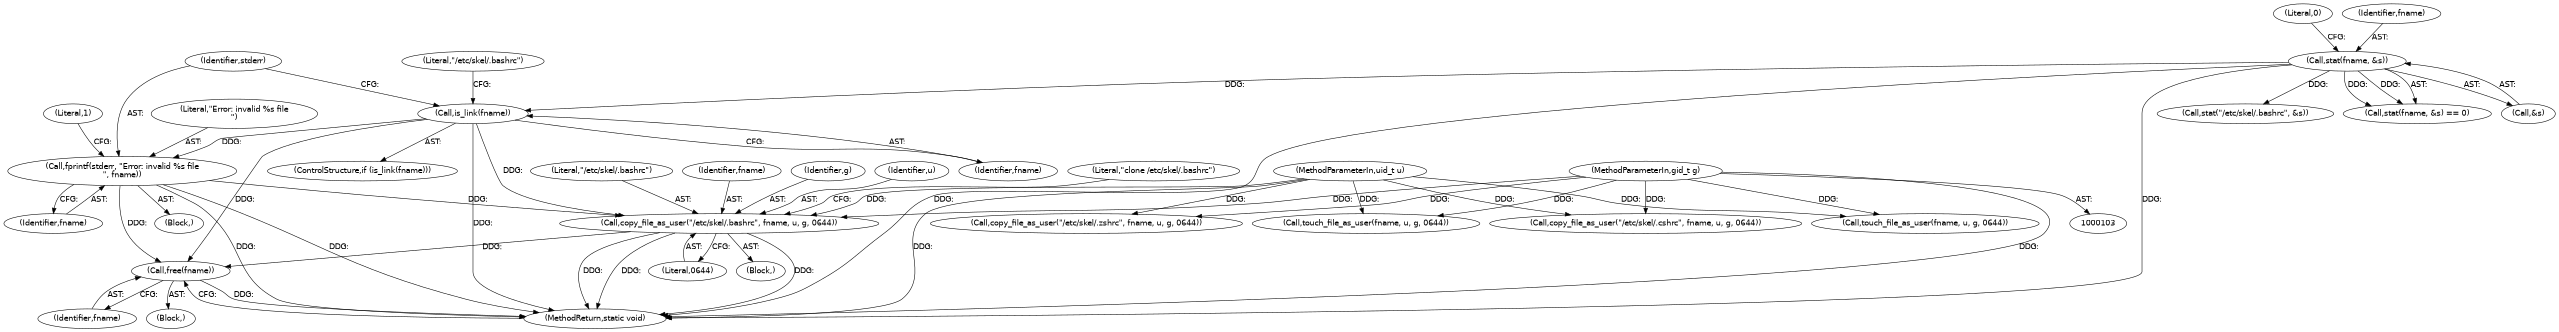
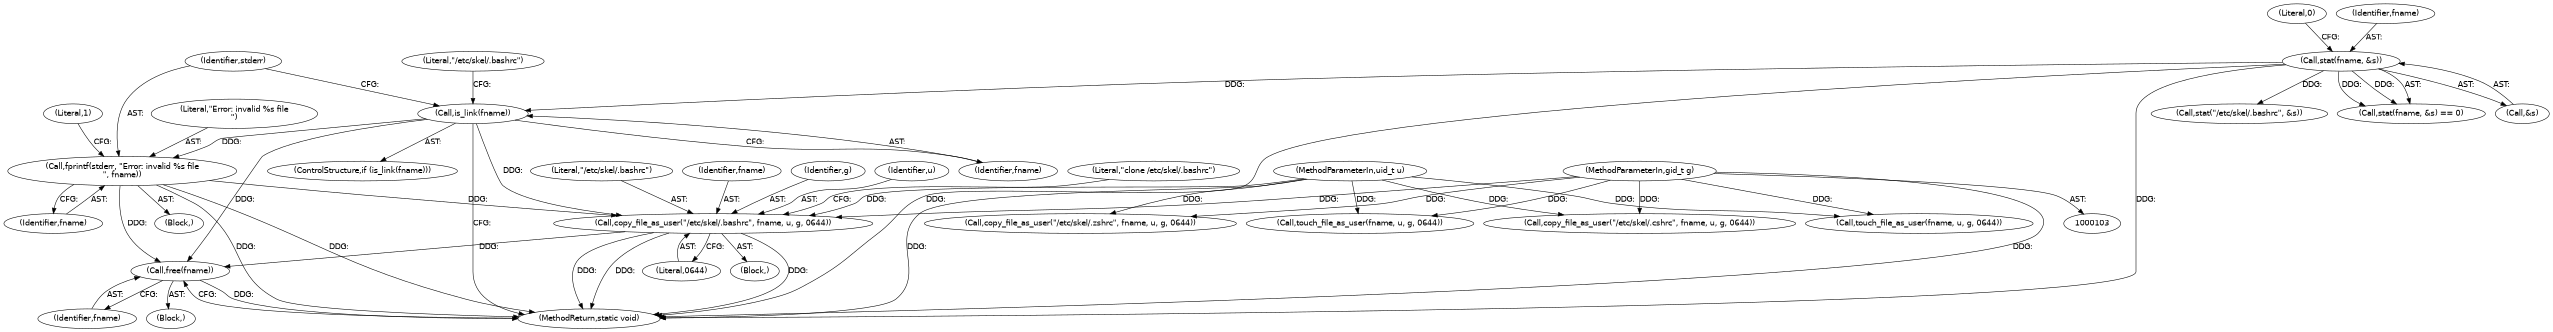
edge "(Call,is_link(fname))" -> "(MethodReturn,static void)": label "DDG: " -> "CFG: "
